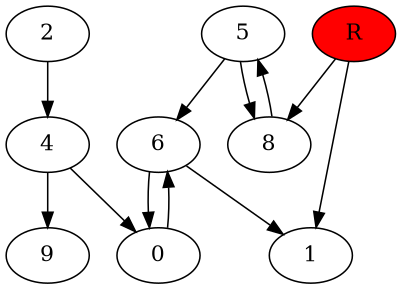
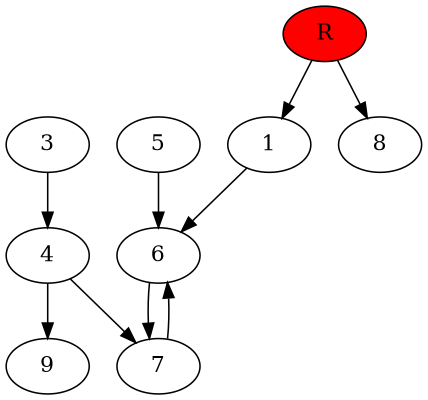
node "2": label "2" -> "3"
edge "5" -> "8": removed
edge "8" -> "5": removed
edge "6" -> "1": reversed
node "0": label "0" -> "7"
